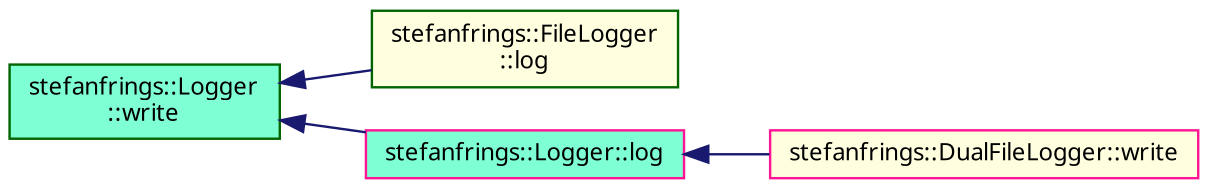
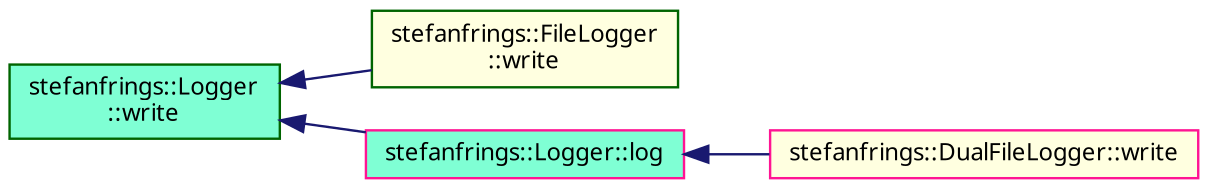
node "stefanfrings::FileLogger ::log": label "stefanfrings::FileLogger ::log" -> "stefanfrings::FileLogger ::write"
